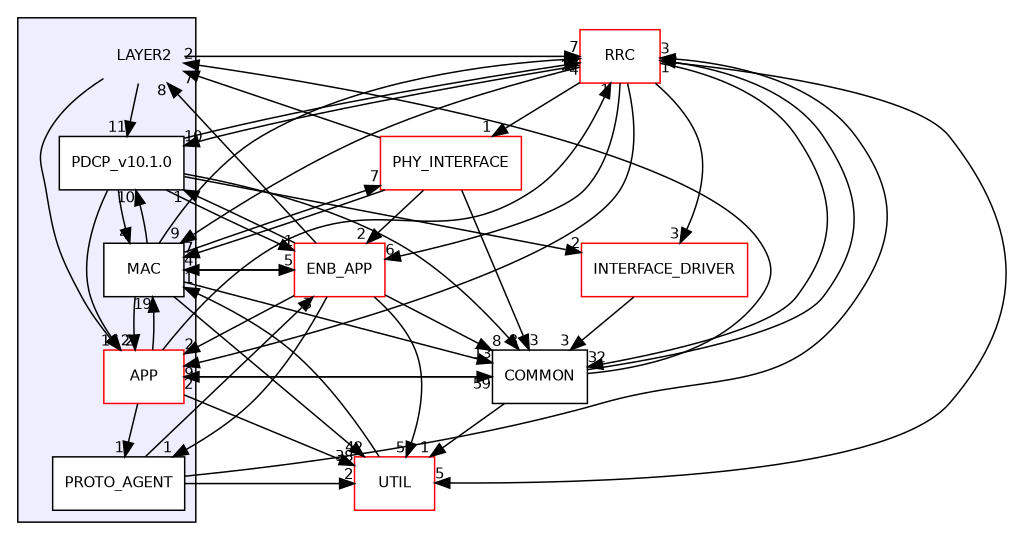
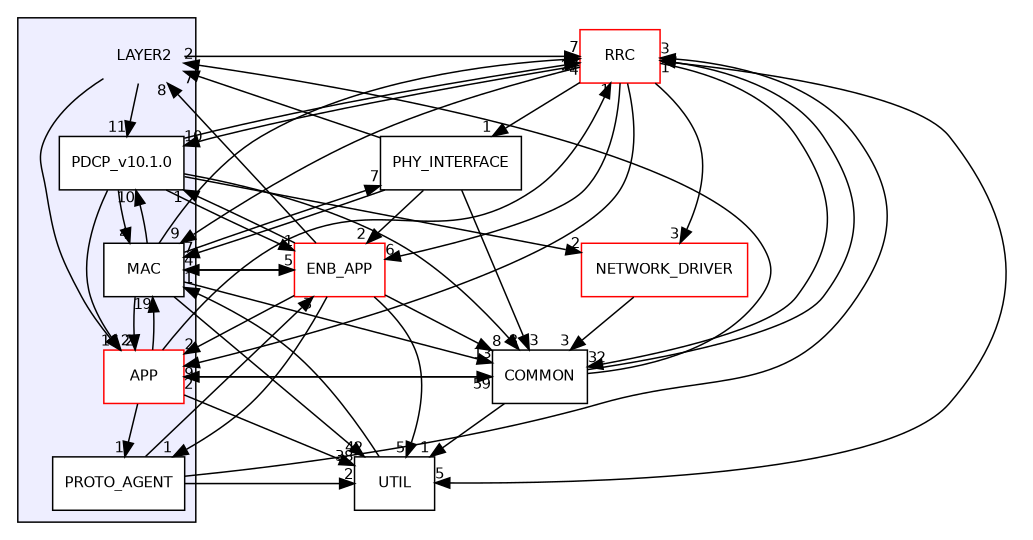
node "PHY_INTERFACE": color red -> black
node "INTERFACE_DRIVER": label "INTERFACE_DRIVER" -> "NETWORK_DRIVER"
node "UTIL": color red -> black
